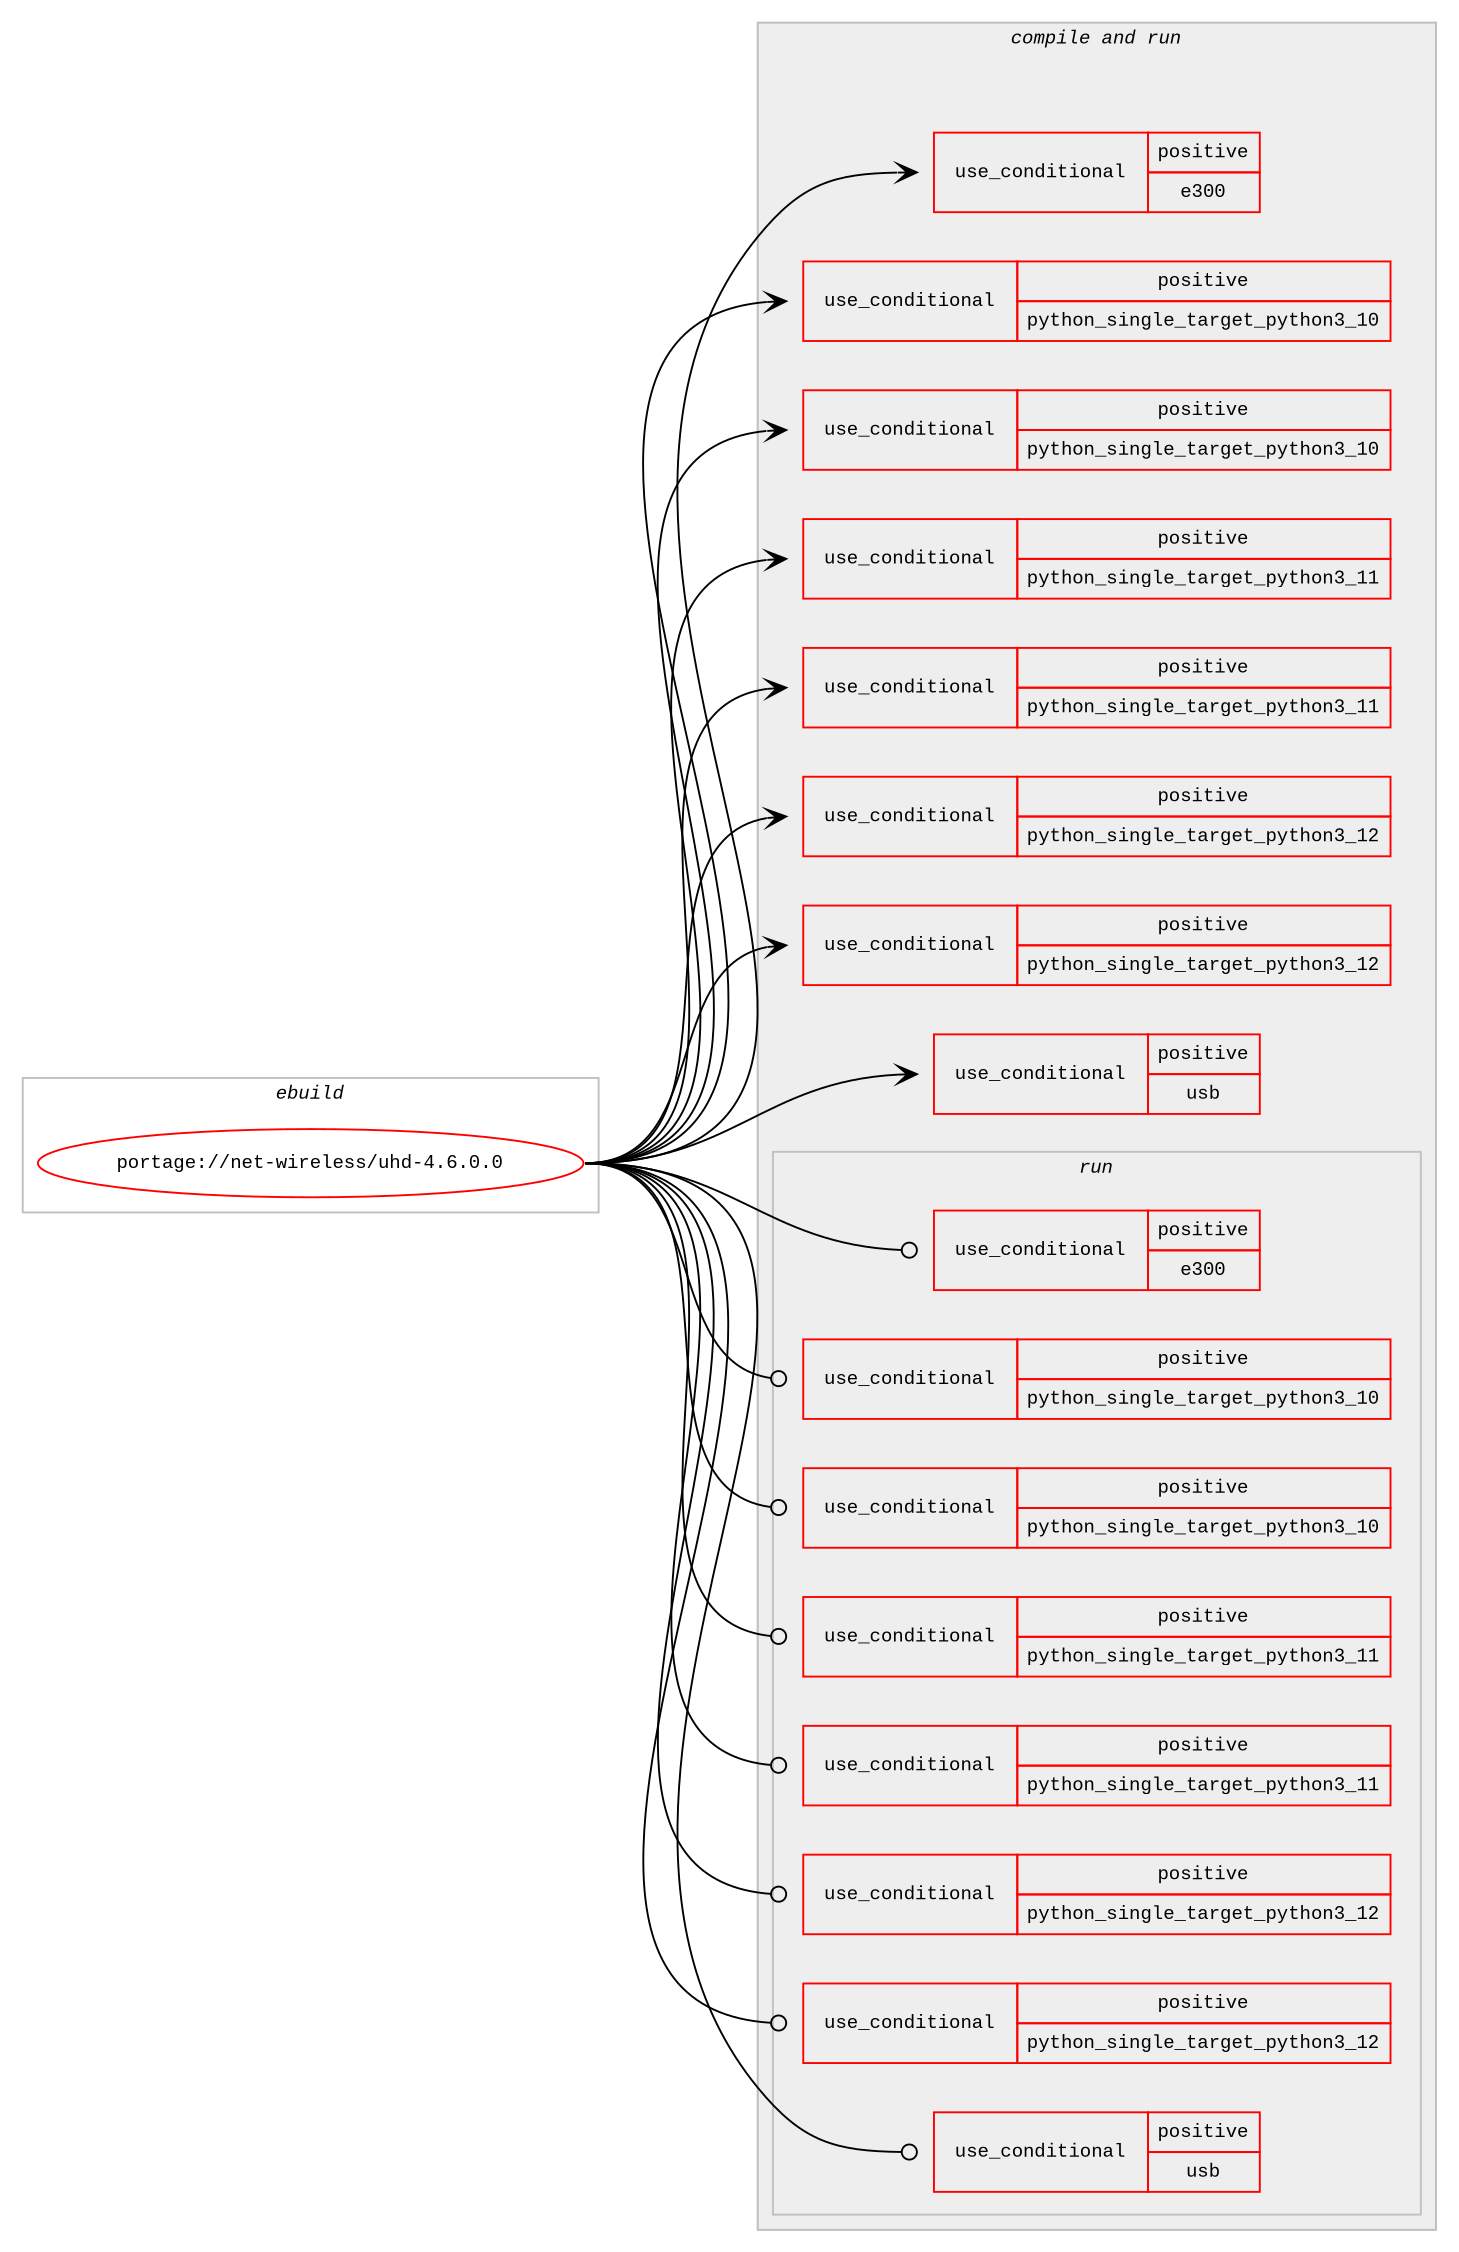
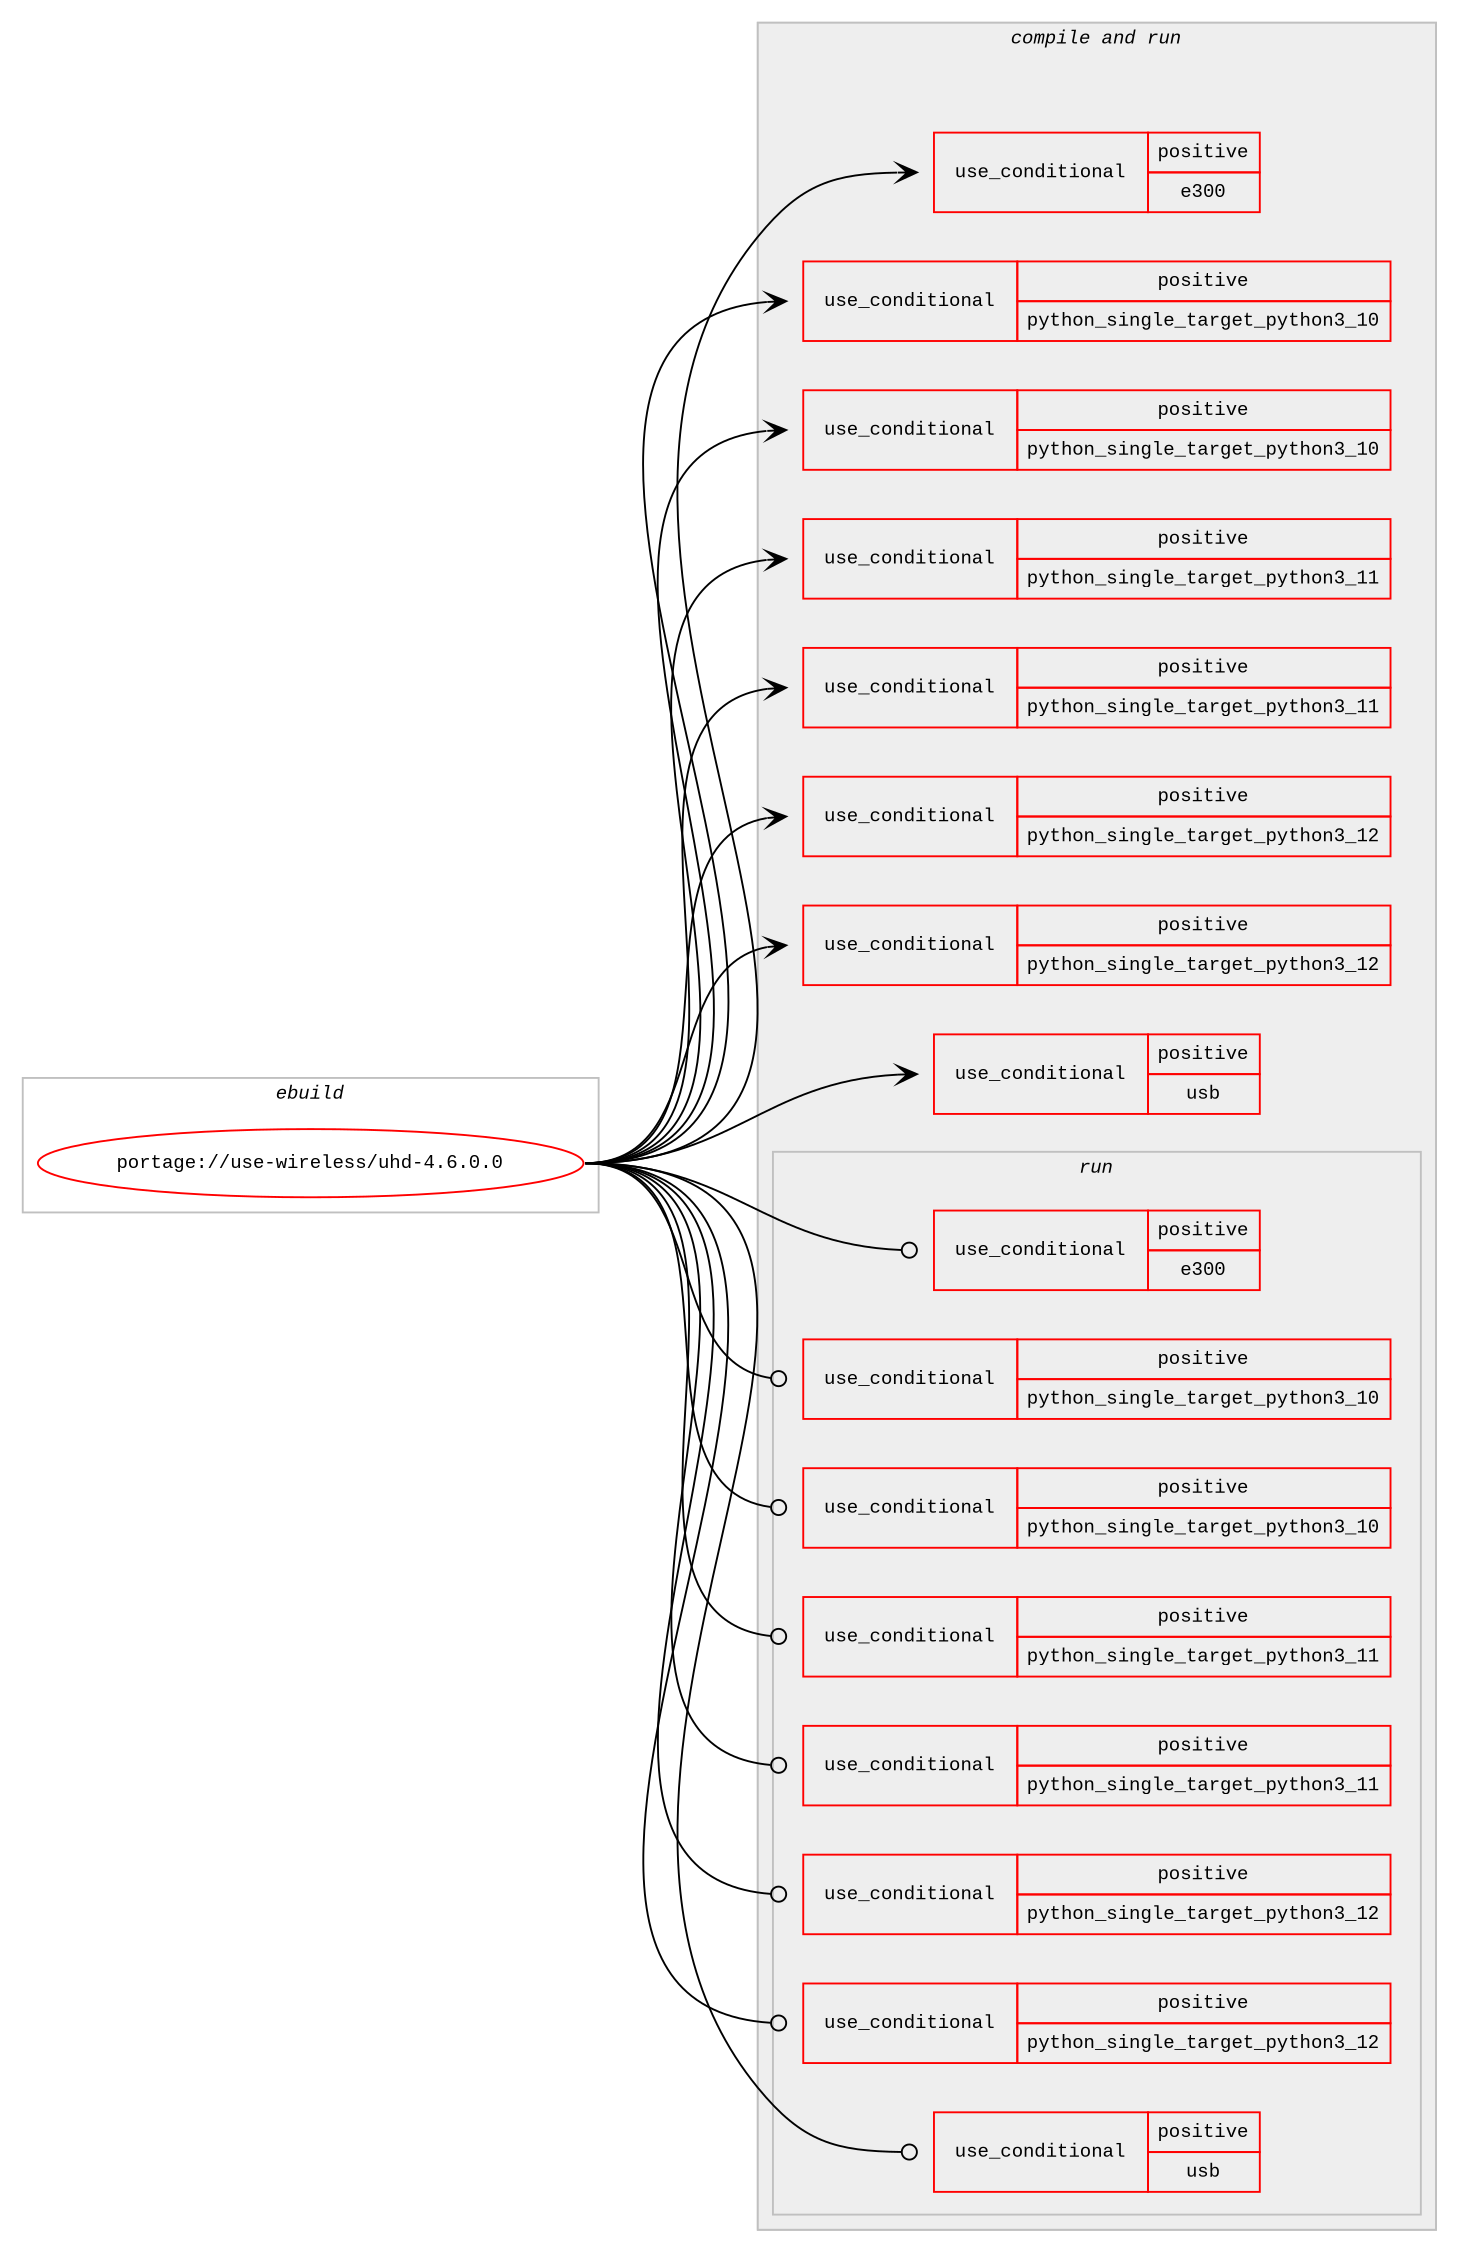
node "portage://net-wireless/uhd-4.6.0.0": label "portage://net-wireless/uhd-4.6.0.0" -> "portage://use-wireless/uhd-4.6.0.0"
